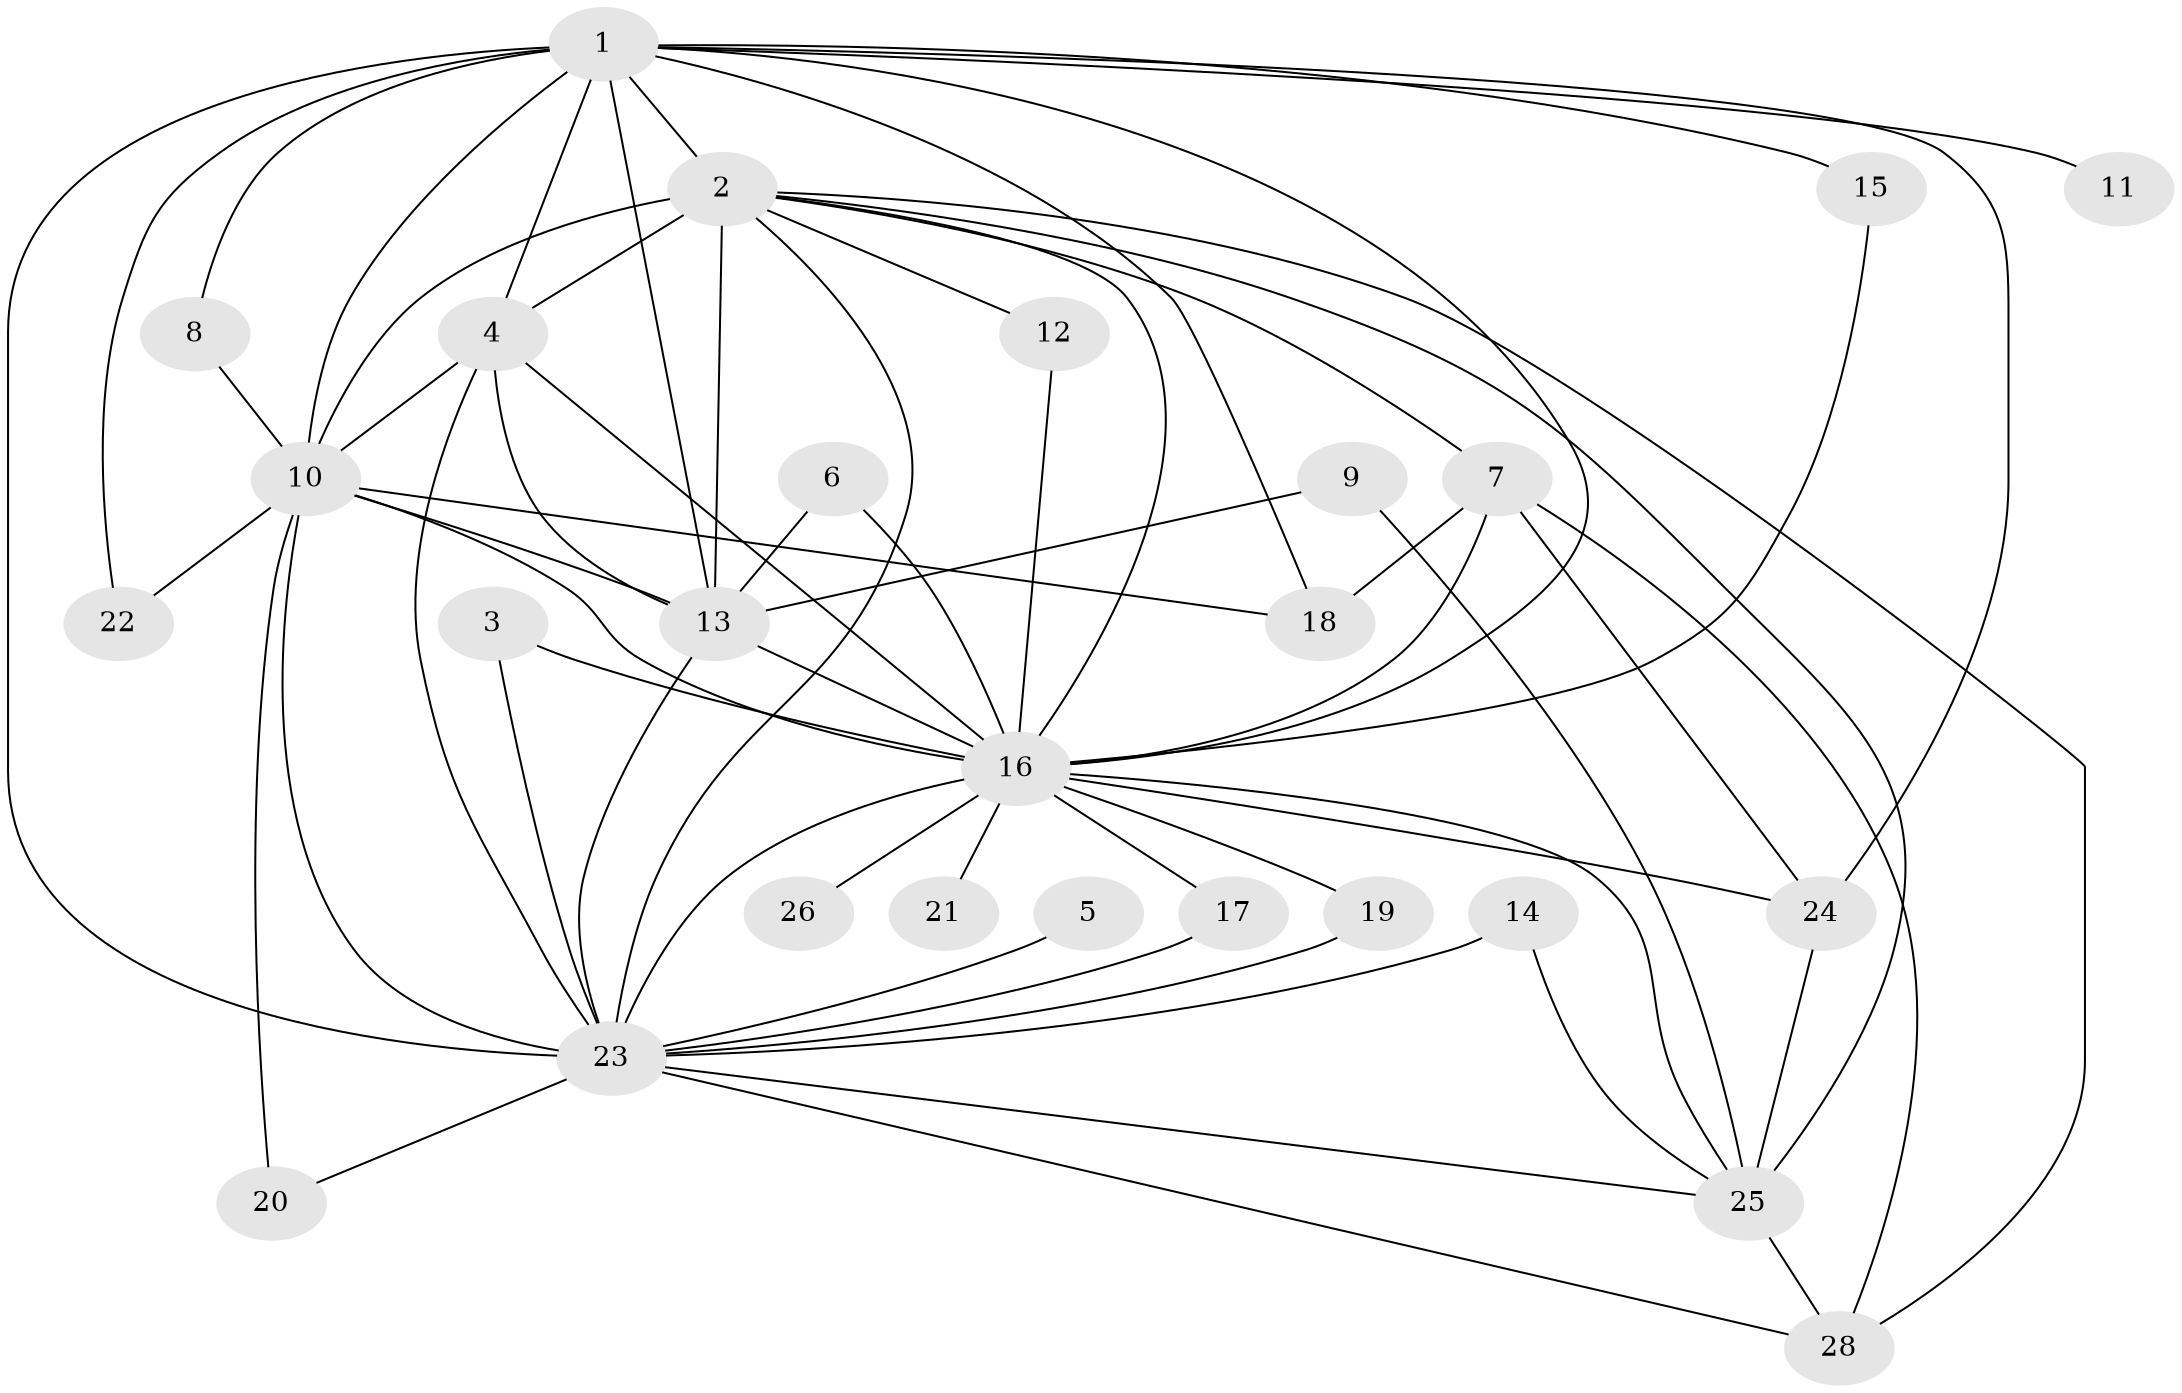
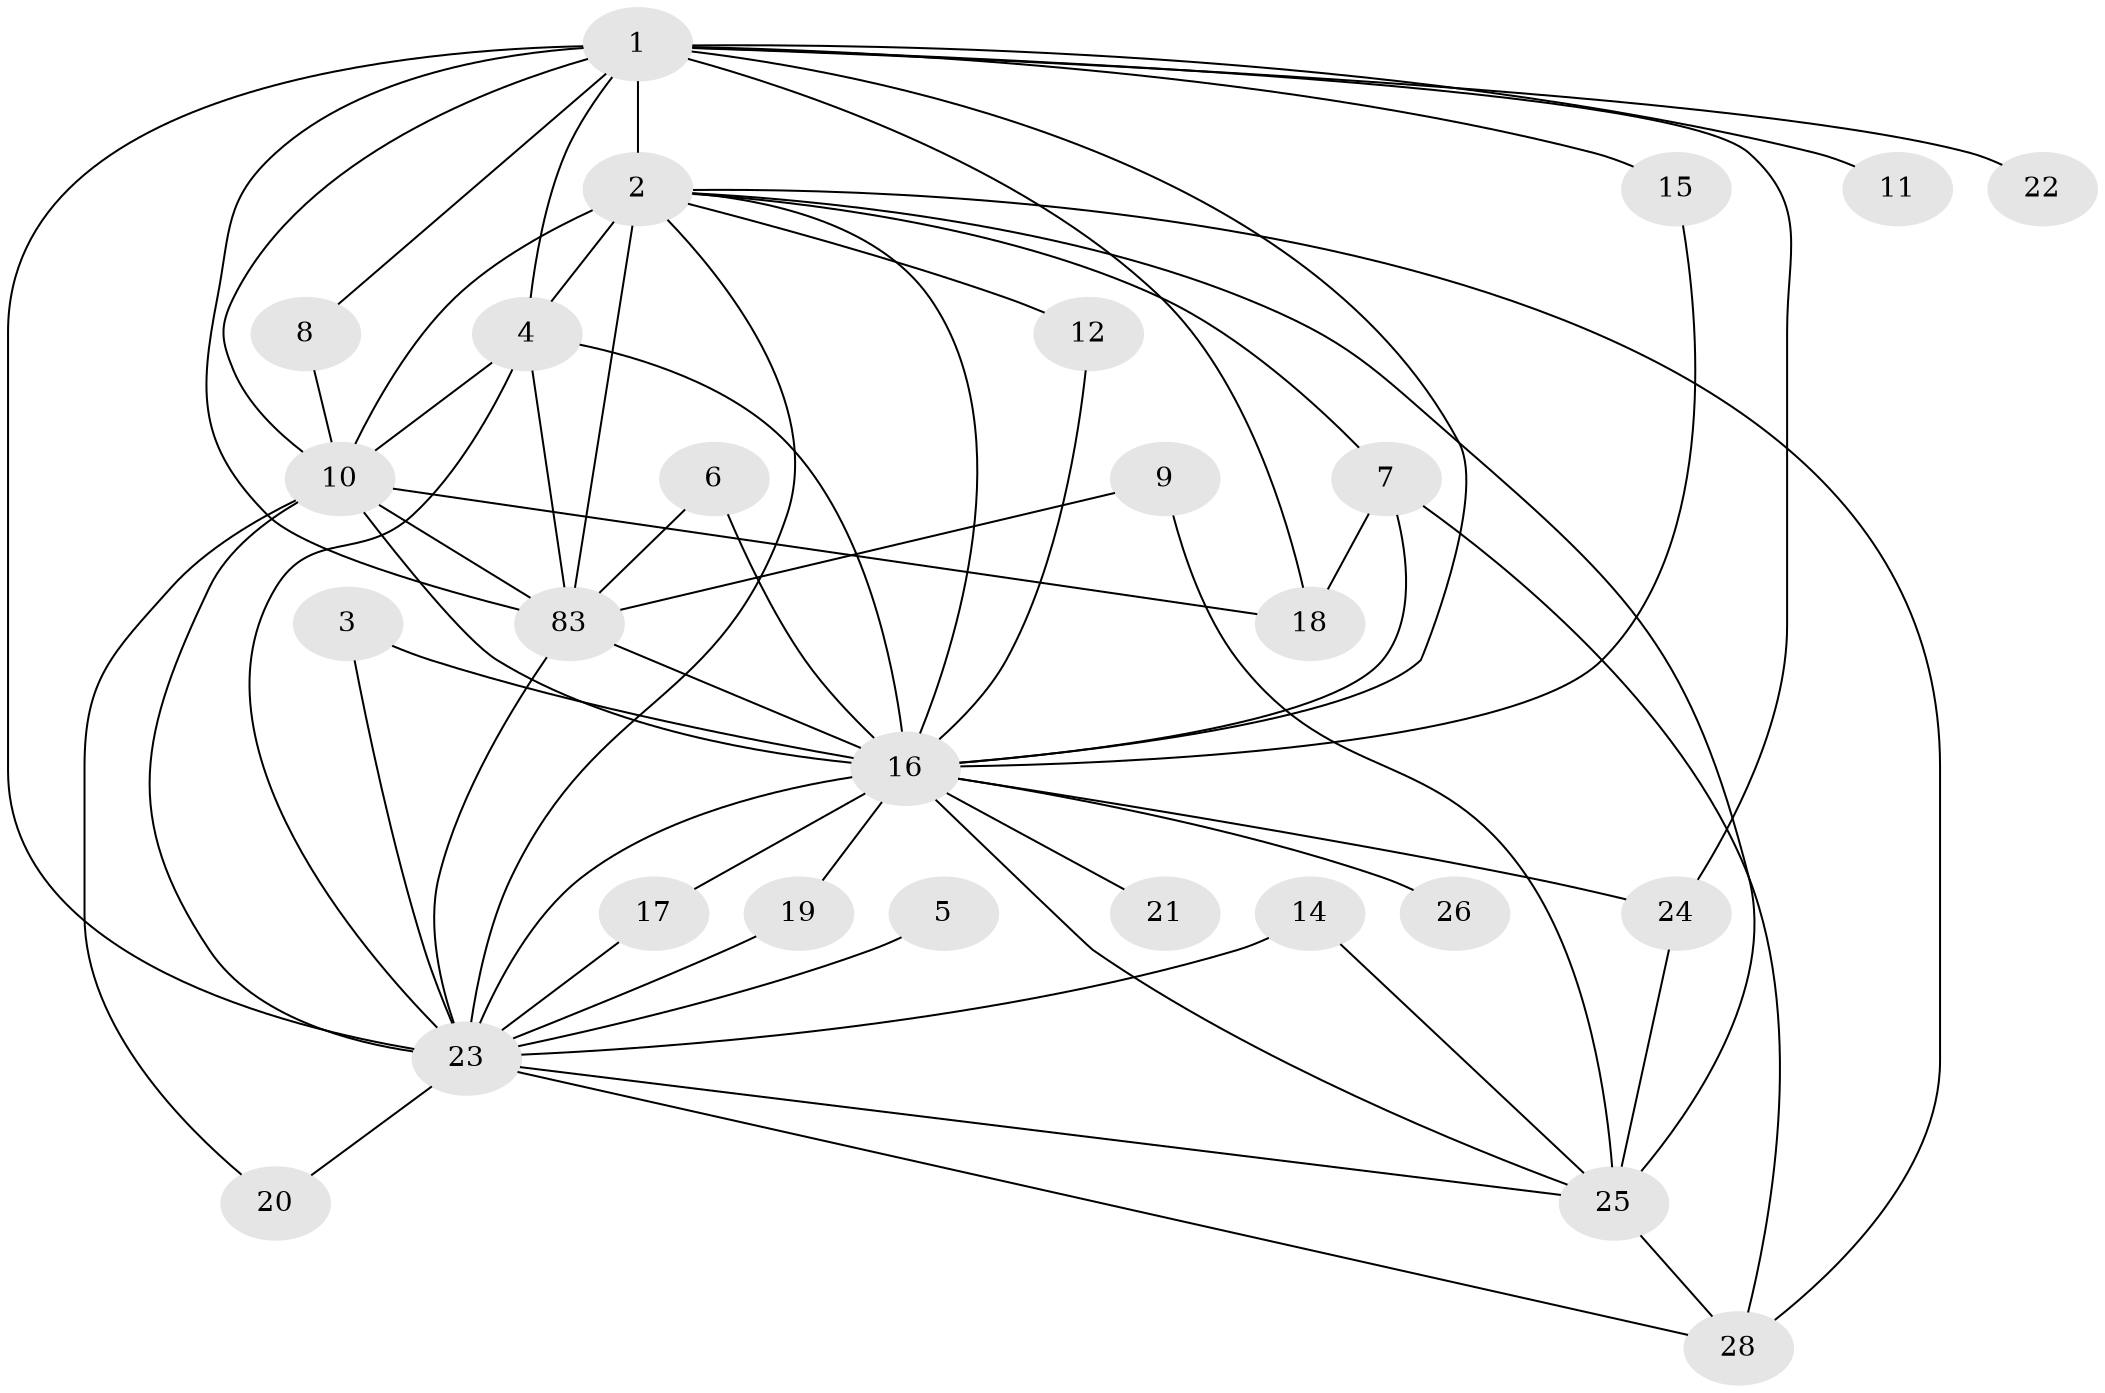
edge "10" -- "22": removed
node "13": label "13" -> "83"
edge "7" -- "24": removed
